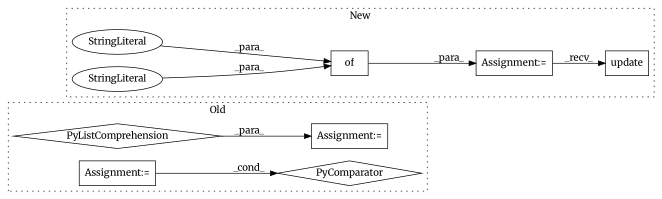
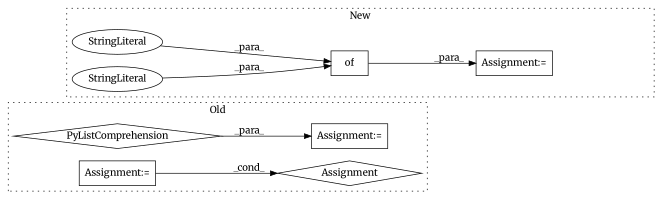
node "update": removed
node "PyComparator": label "PyComparator" -> "Assignment"
